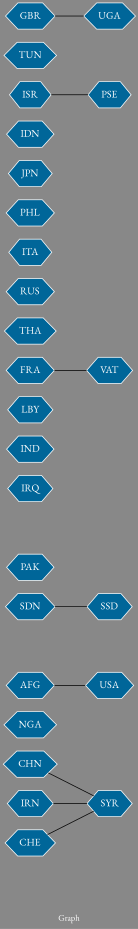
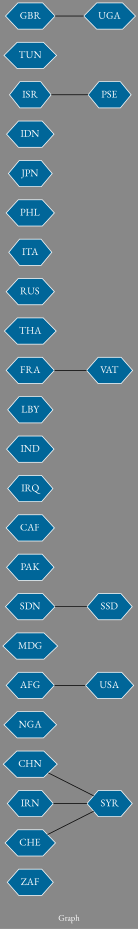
node "CAF": added
node "MDG": added
node "ZAF": added
